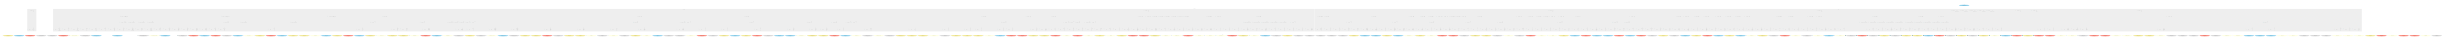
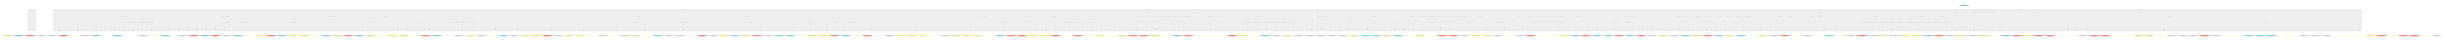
node "app-emulation/xen-tools-4.11.1-r1": fillcolor lightgrey -> salmon
node "media-libs/mesa-19.0.0_rc2": fillcolor lightyellow -> skyblue
